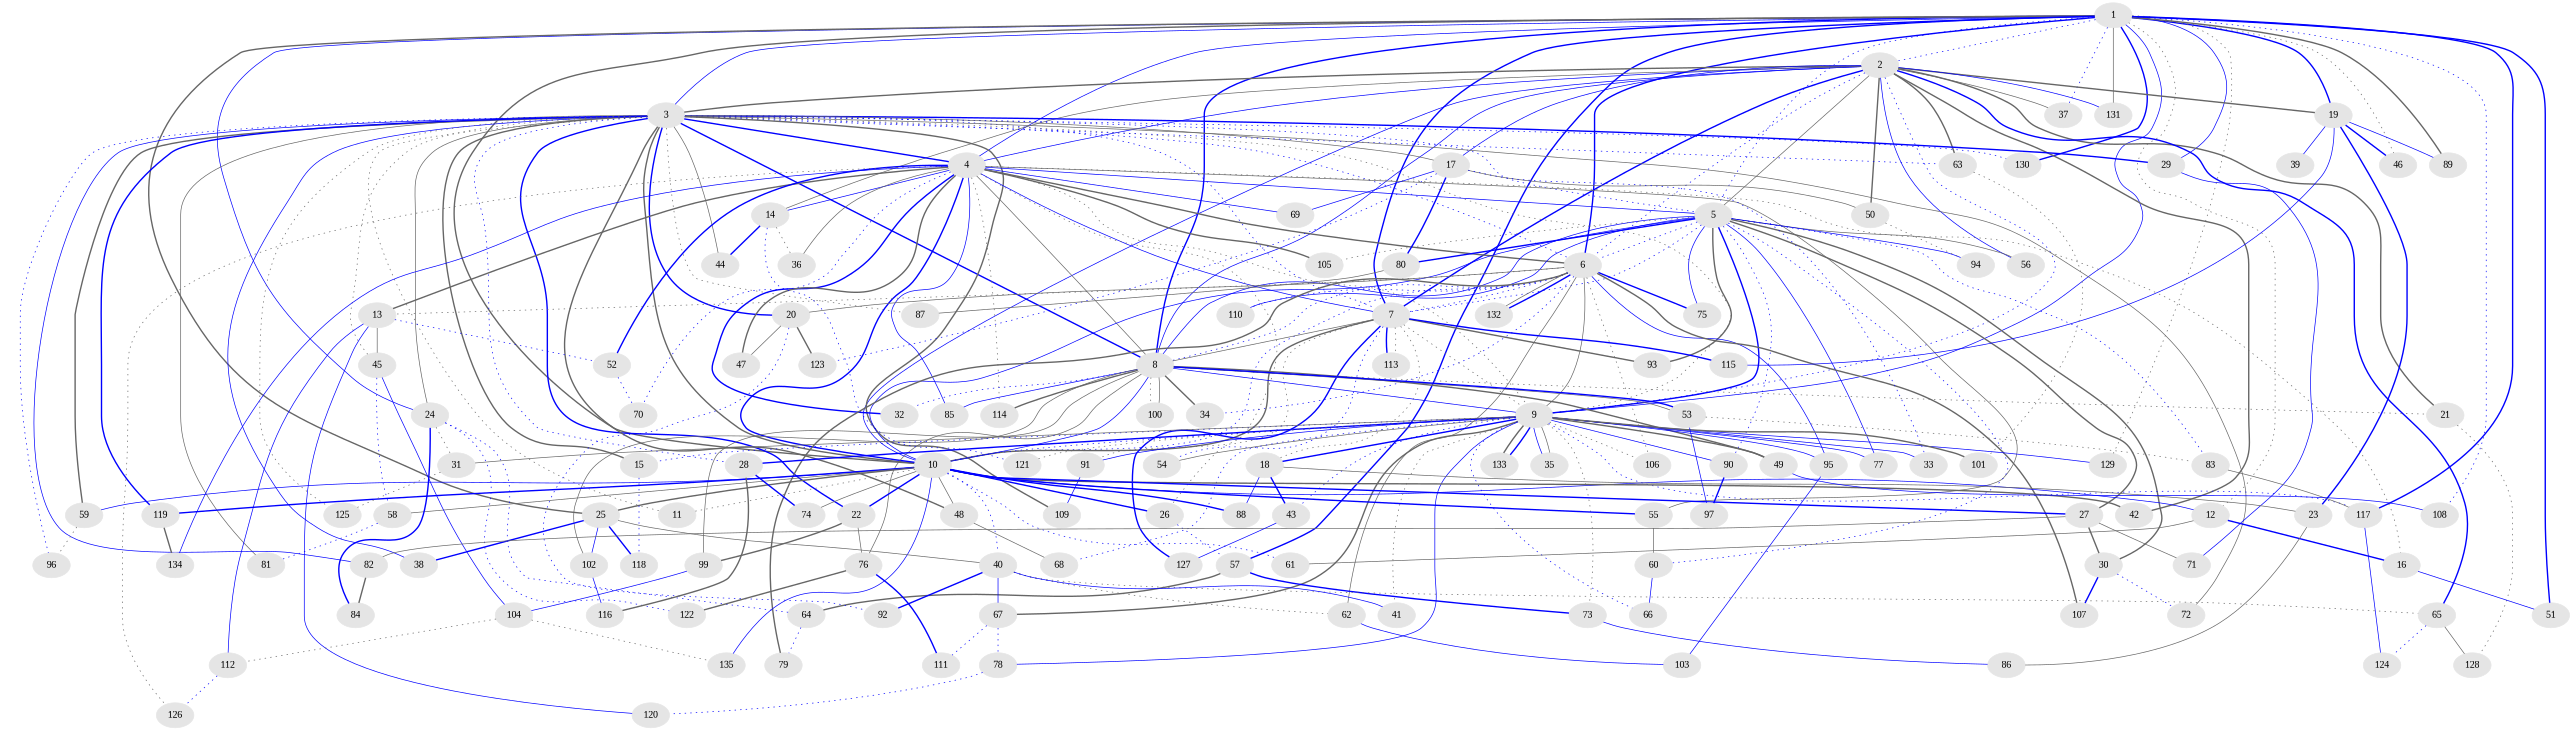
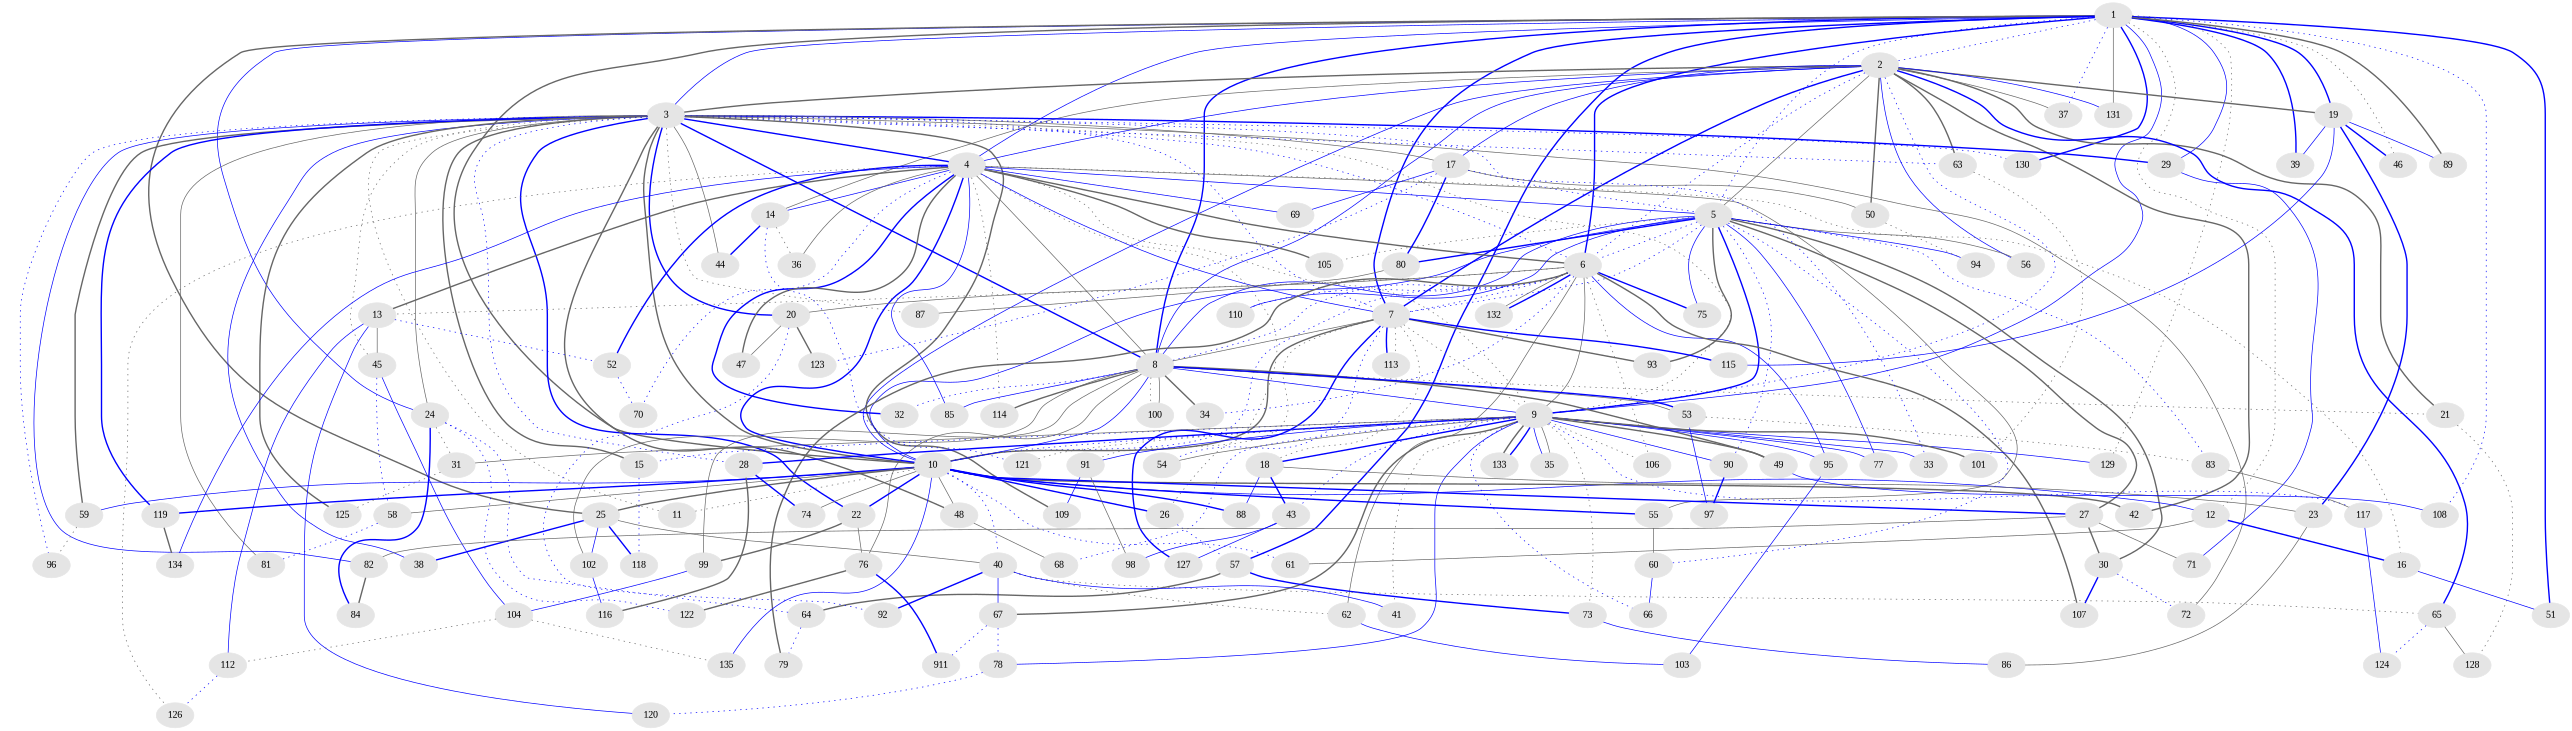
edge "1" -- "117": now "1" -- "39"
edge "3" -- "125": style dotted -> bold
node "98": added
node "111": label "111" -> "911"
